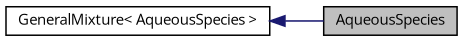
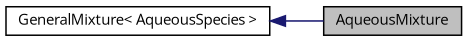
node "AqueousSpecies": label "AqueousSpecies" -> "AqueousMixture"
